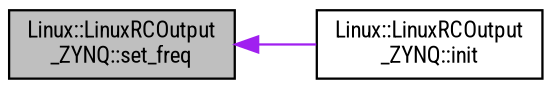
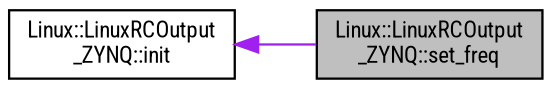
edge "Linux::LinuxRCOutput _ZYNQ::init" -> "Linux::LinuxRCOutput _ZYNQ::set_freq": reversed
